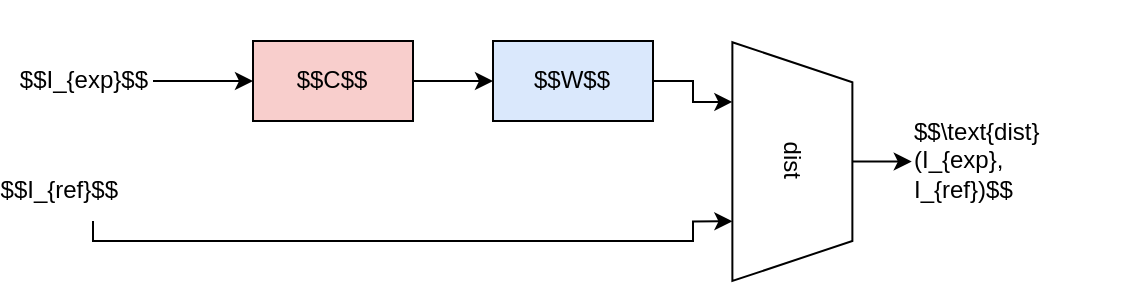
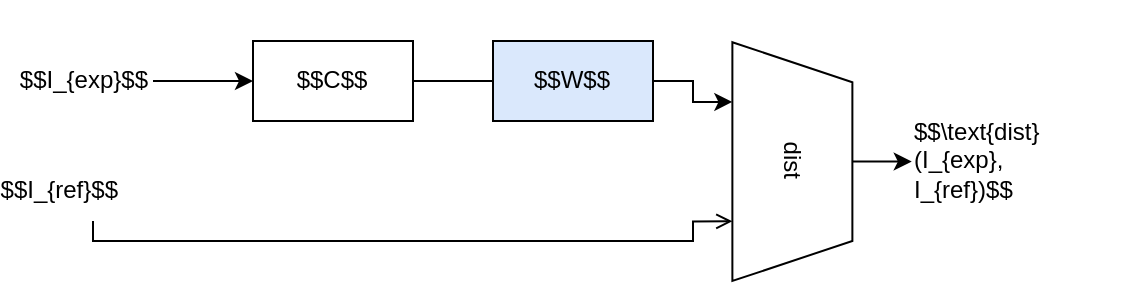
node "$$C$$": fillcolor #f8cecc -> #ffffff
edge "$$C$$" -> "$$W$$": arrowhead classic -> none
edge "$$I_{ref}$$" -> "dist": arrowhead classic -> open
